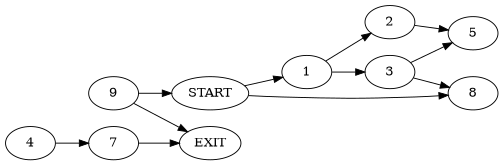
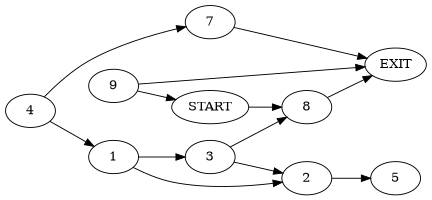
edge "3" -> "5": now "3" -> "2"
edge "START" -> "1": now "4" -> "1"
edge "8" -> "EXIT": added
